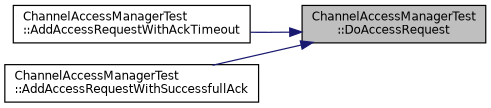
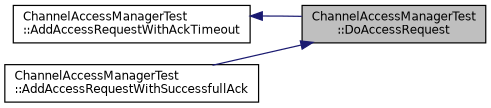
edge "ChannelAccessManagerTest ::AddAccessRequestWithAckTimeout" -> "ChannelAccessManagerTest ::DoAccessRequest": reversed
